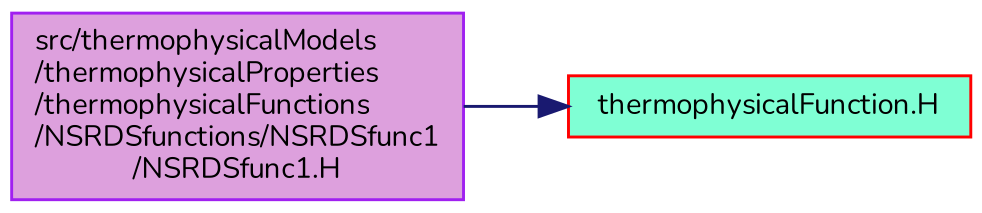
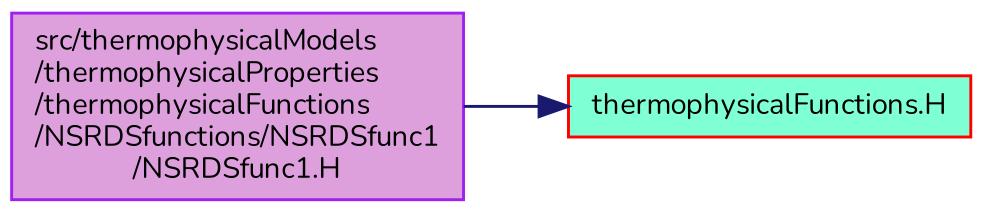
node "thermophysicalFunction.H": label "thermophysicalFunction.H" -> "thermophysicalFunctions.H"
